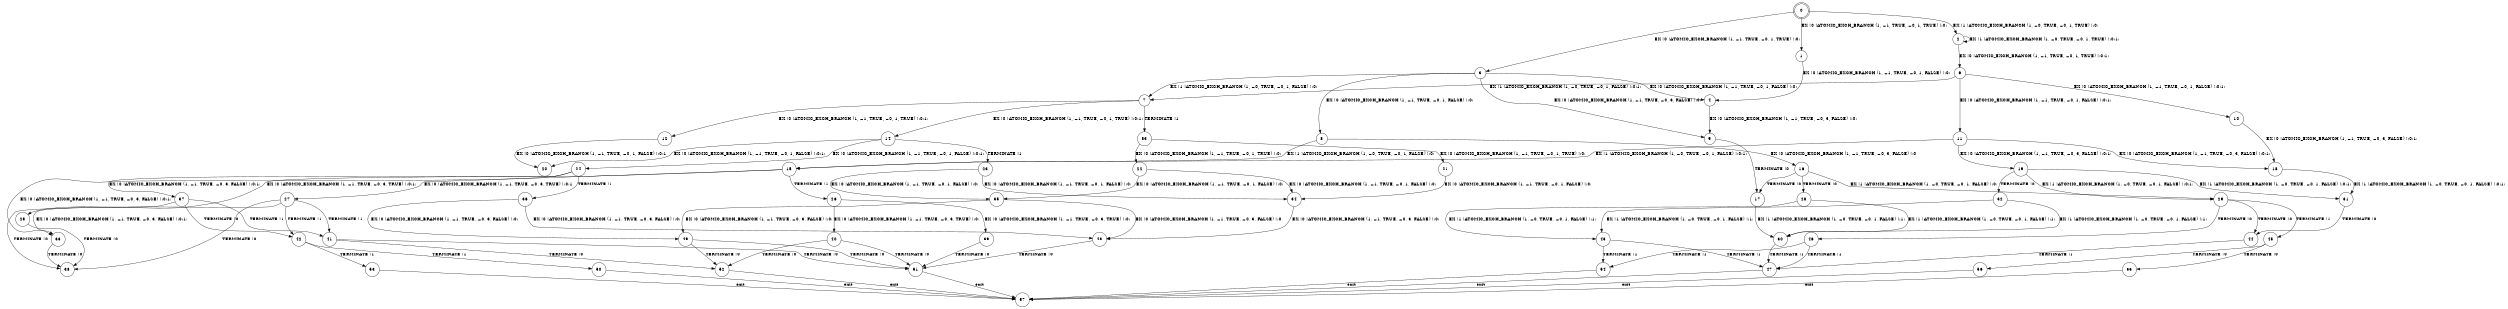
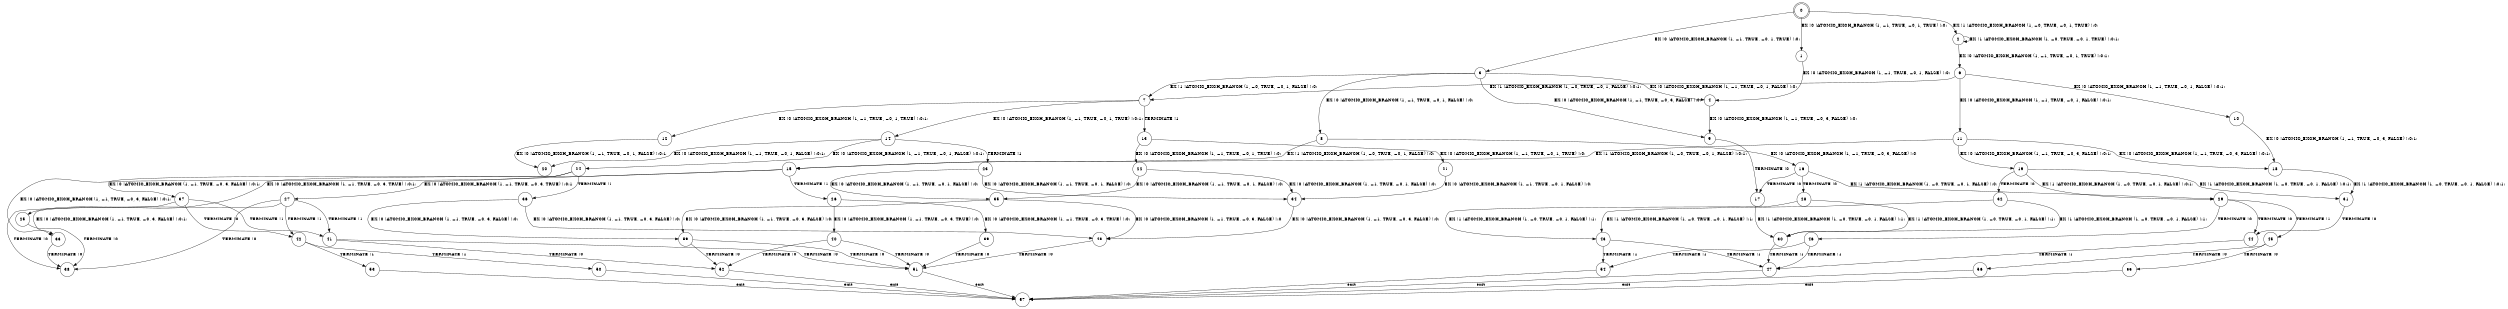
node "83": label "83" -> "13"
node "49": label "49" -> "59"
